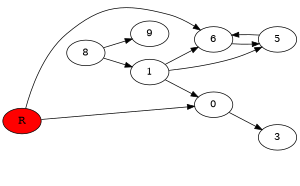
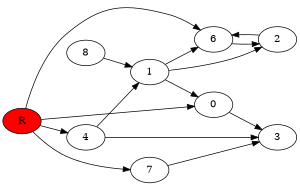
node "9": removed
node "5": label "5" -> "2"
node "4": added
node "7": added
